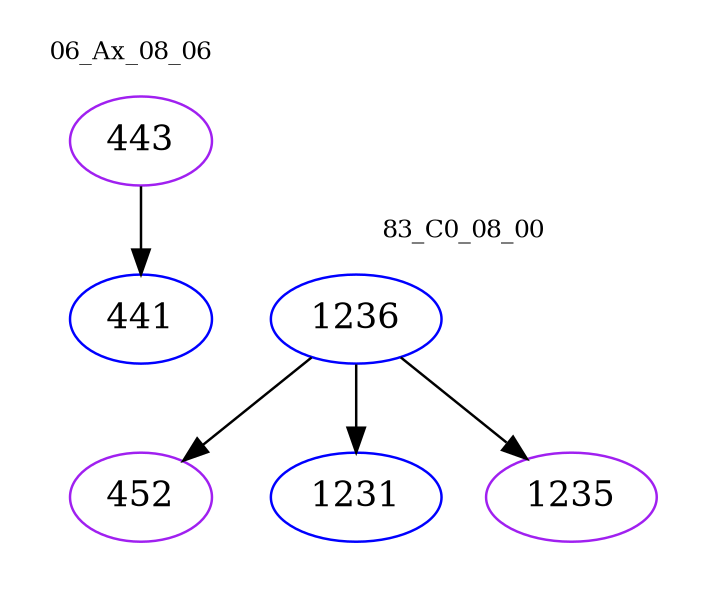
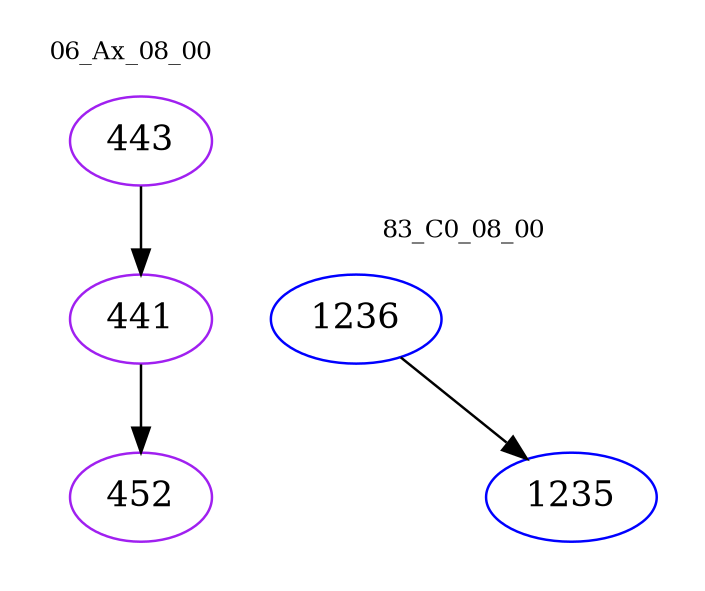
cluster "06_Ax_08_06": label "06_Ax_08_06" -> "06_Ax_08_00"
node "441": color blue -> purple
edge "1236" -> "452": now "441" -> "452"
node "1231": removed
node "1235": color purple -> blue
